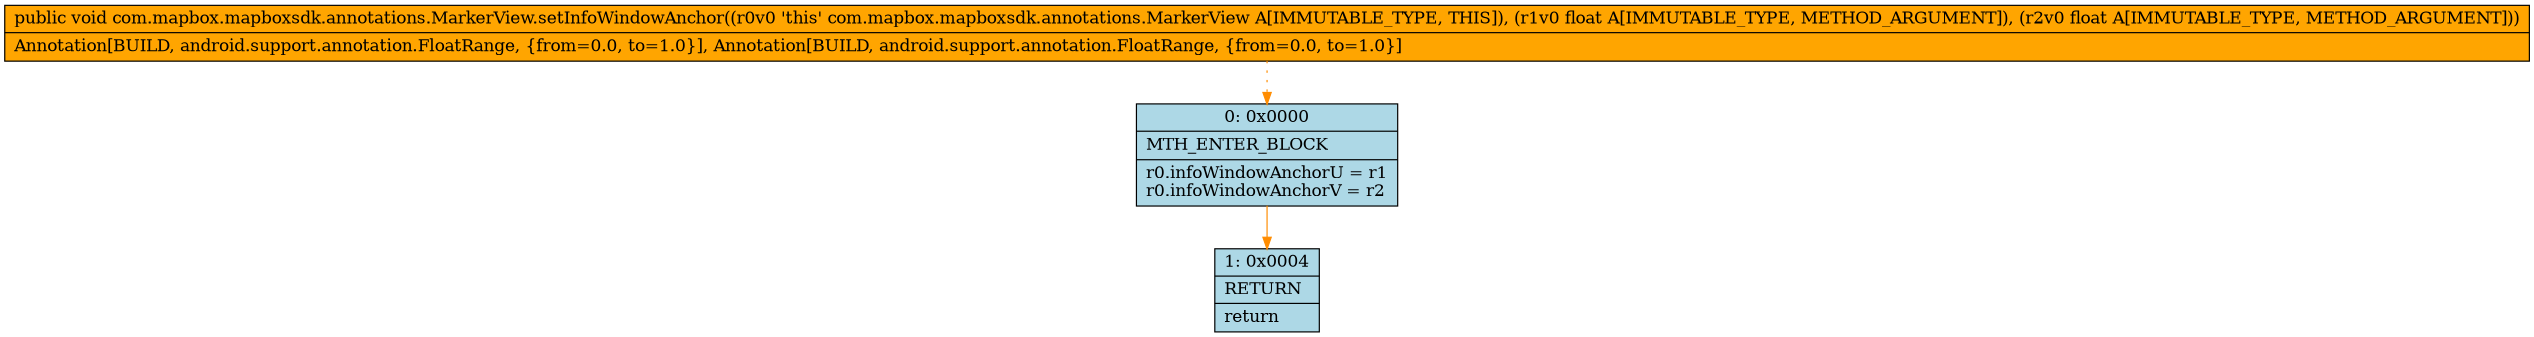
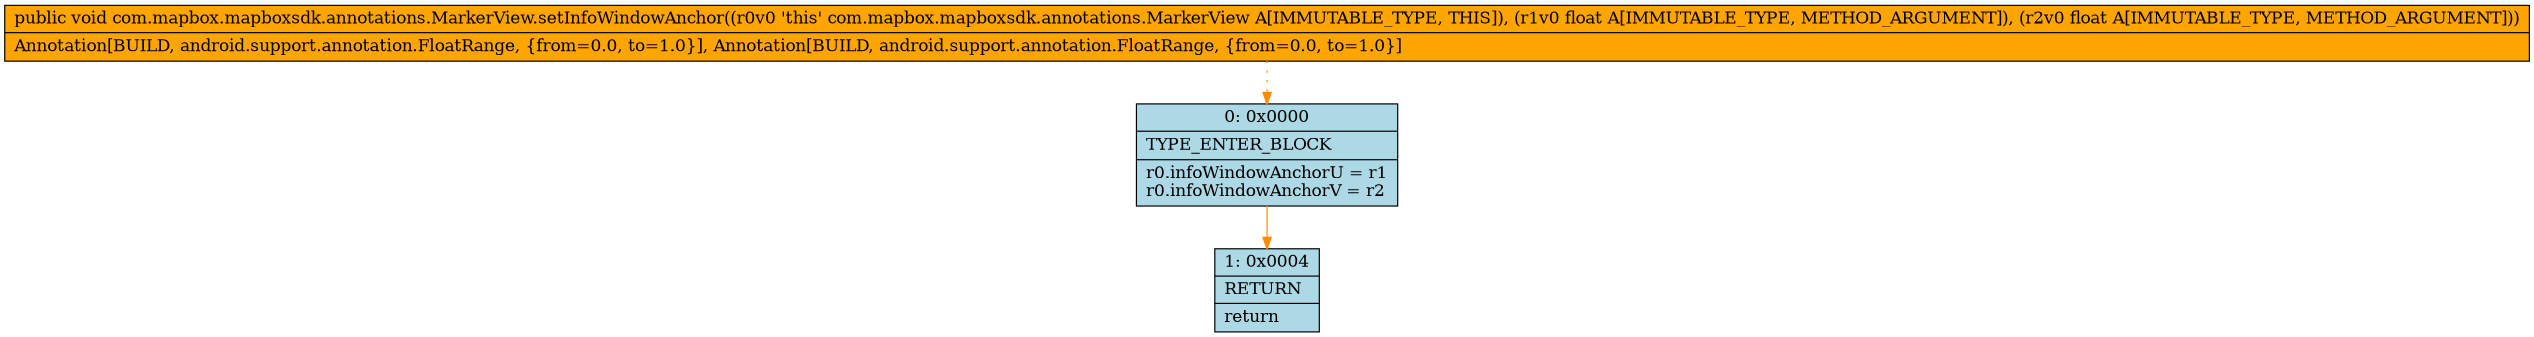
node "0: 0x0000": text "MTH_ENTER_BLOCK" -> "TYPE_ENTER_BLOCK"
